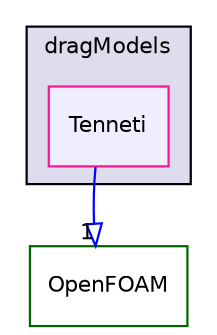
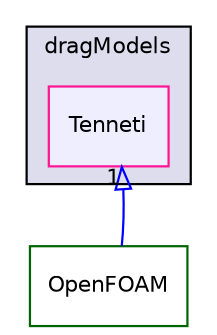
edge "Tenneti" -> "OpenFOAM": reversed
